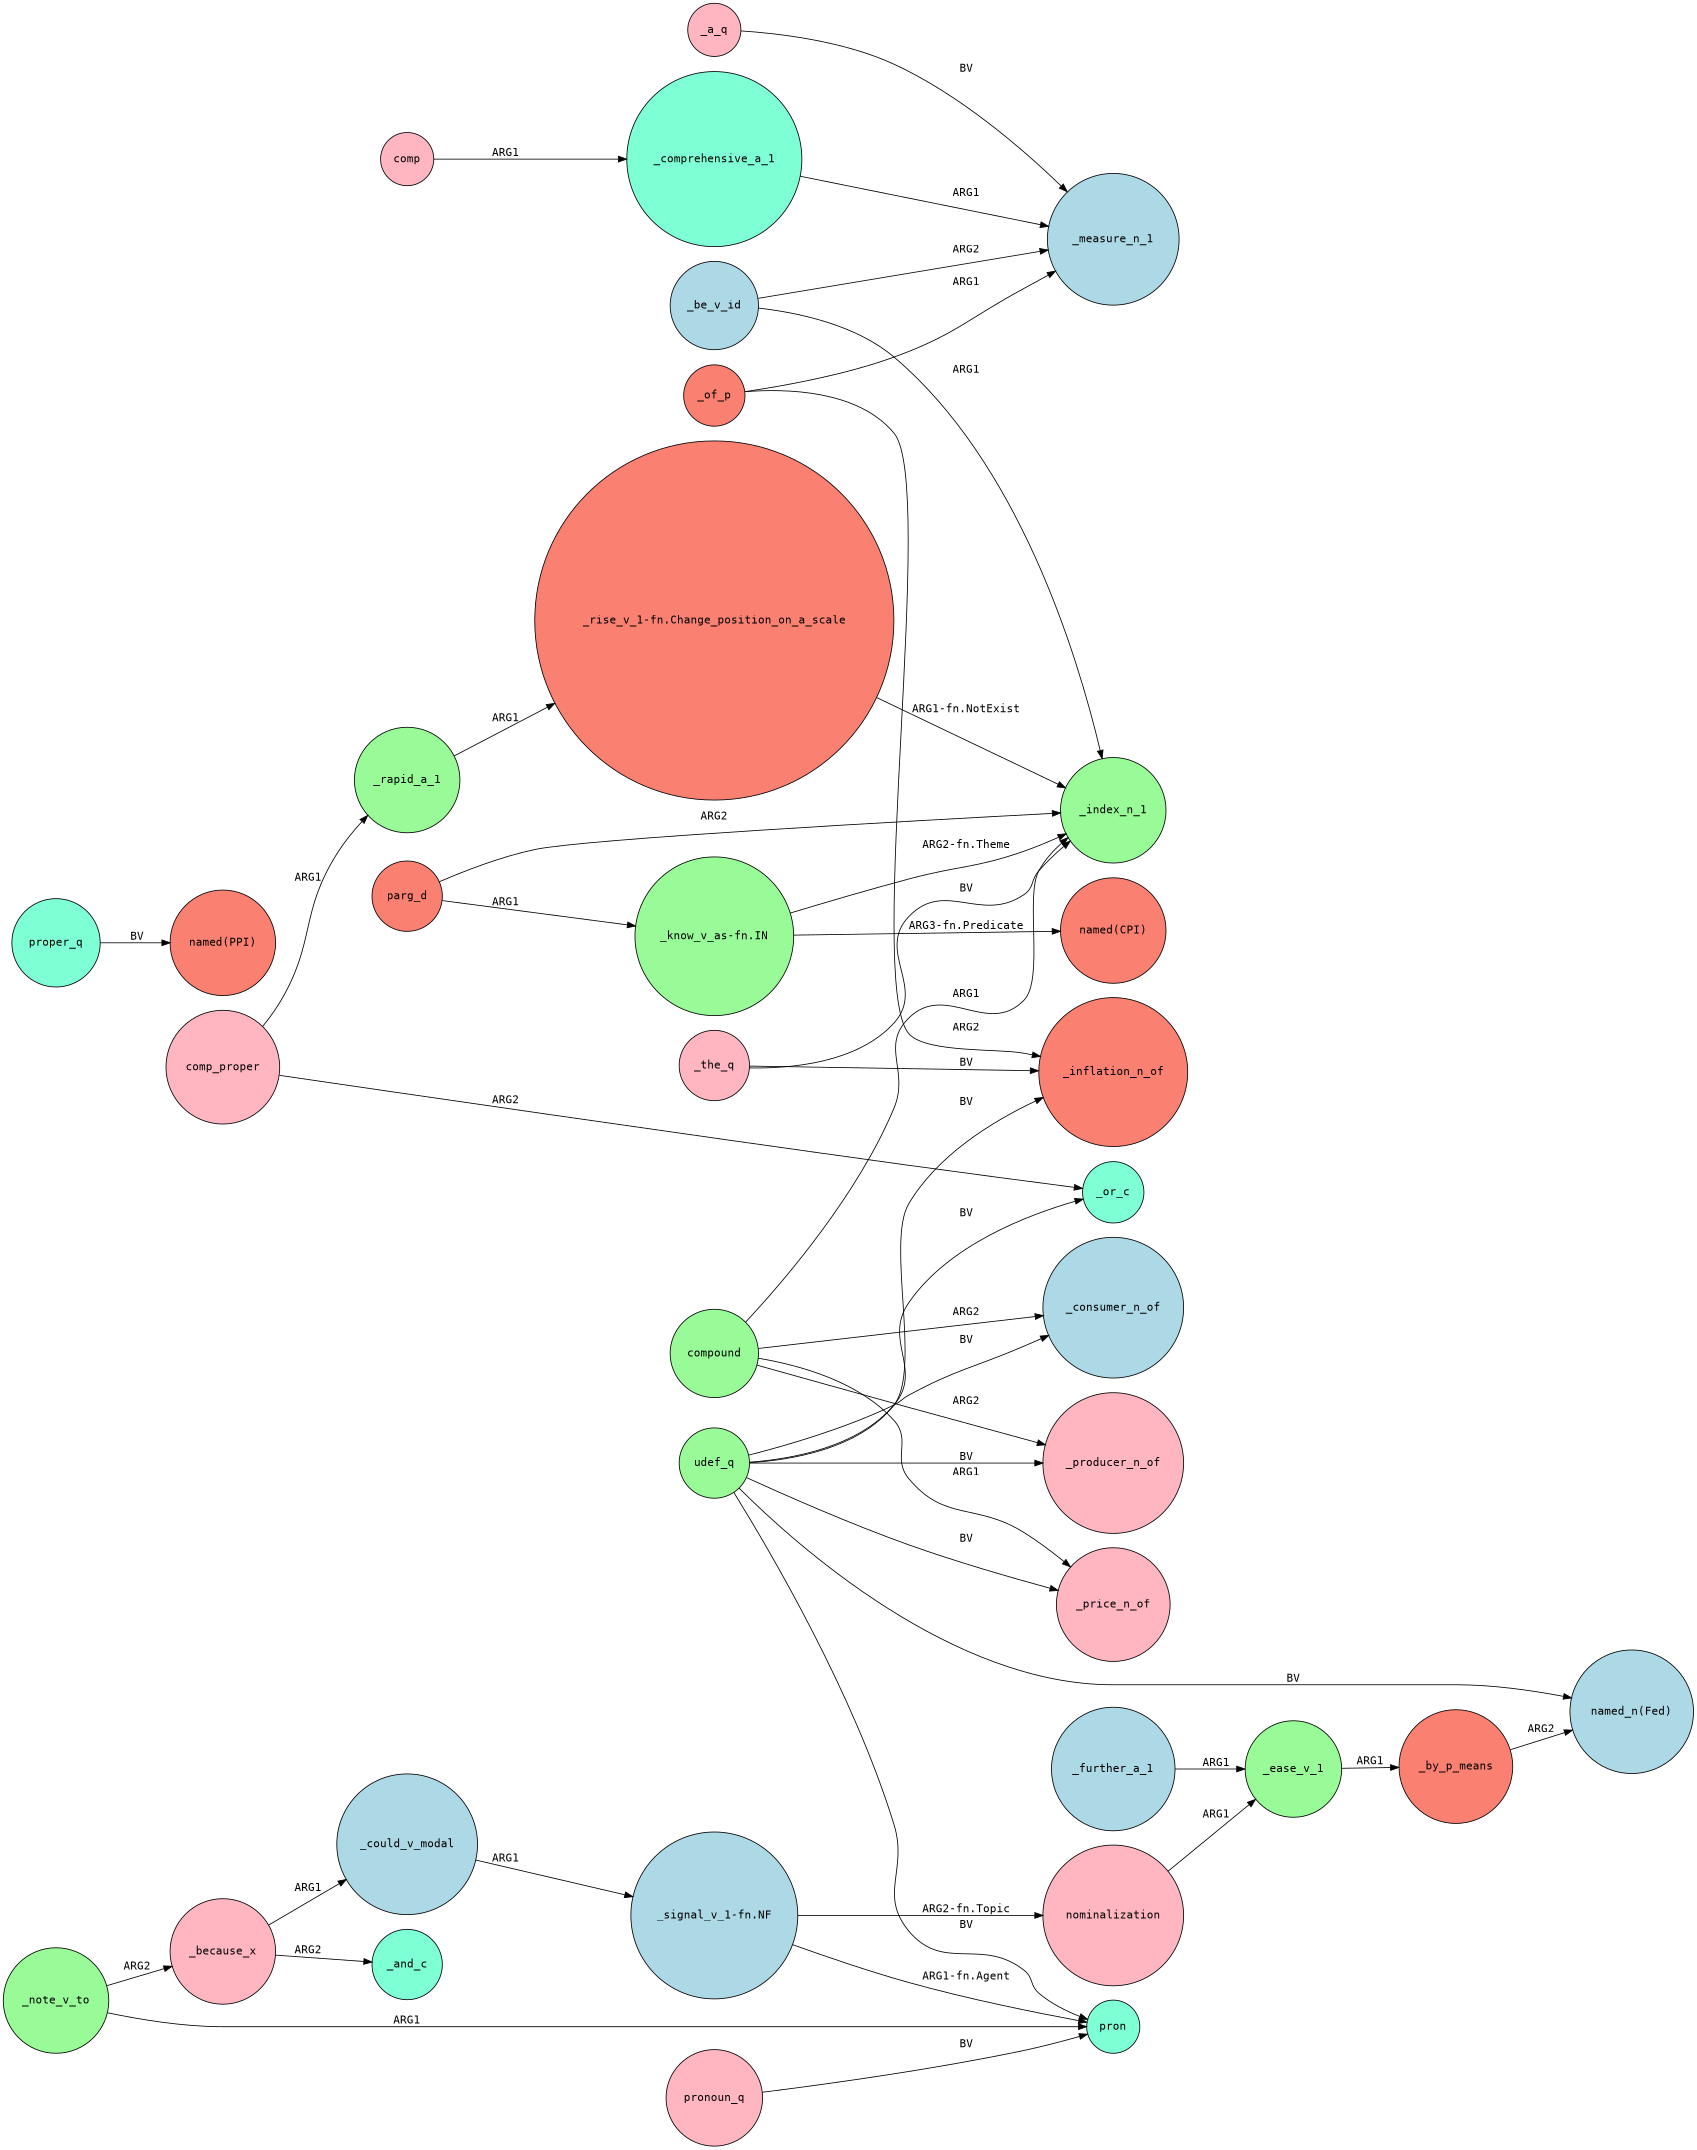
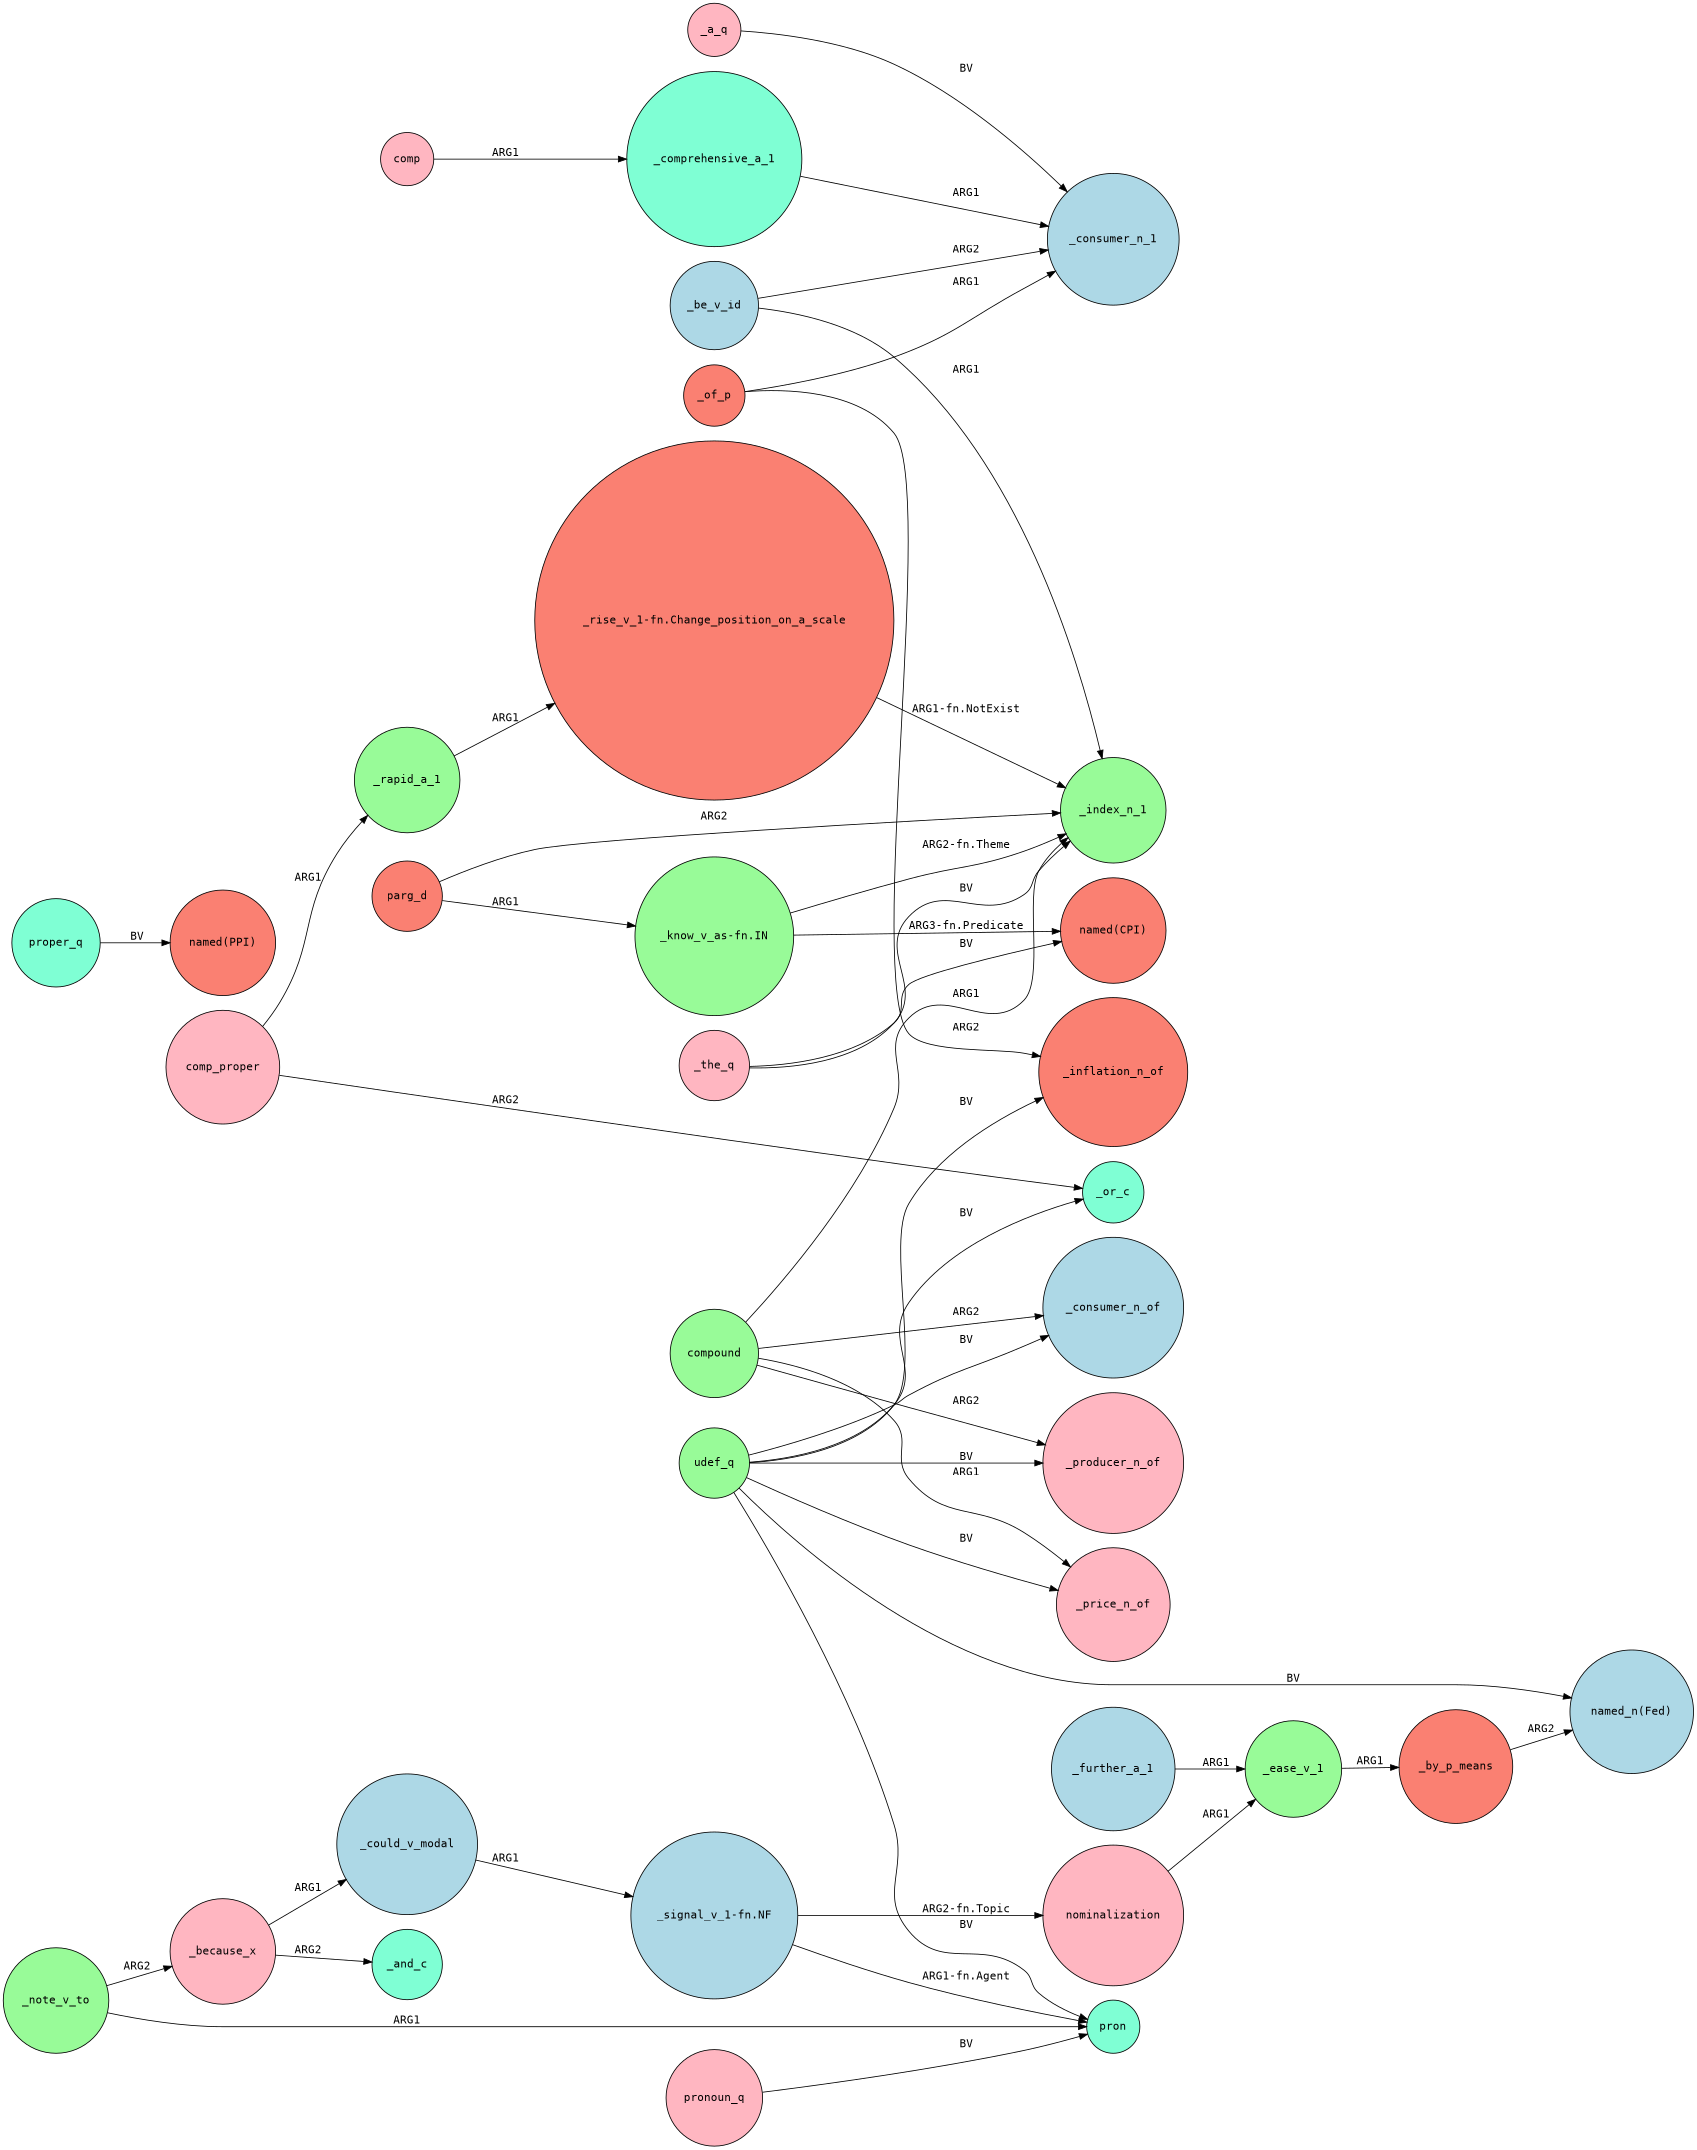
node "_measure_n_1": label "_measure_n_1" -> "_consumer_n_1"
edge "_the_q" -> "_inflation_n_of": now "_the_q" -> "named(CPI)"
